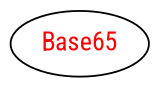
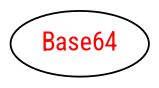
node "Base65": label "Base65" -> "Base64"
